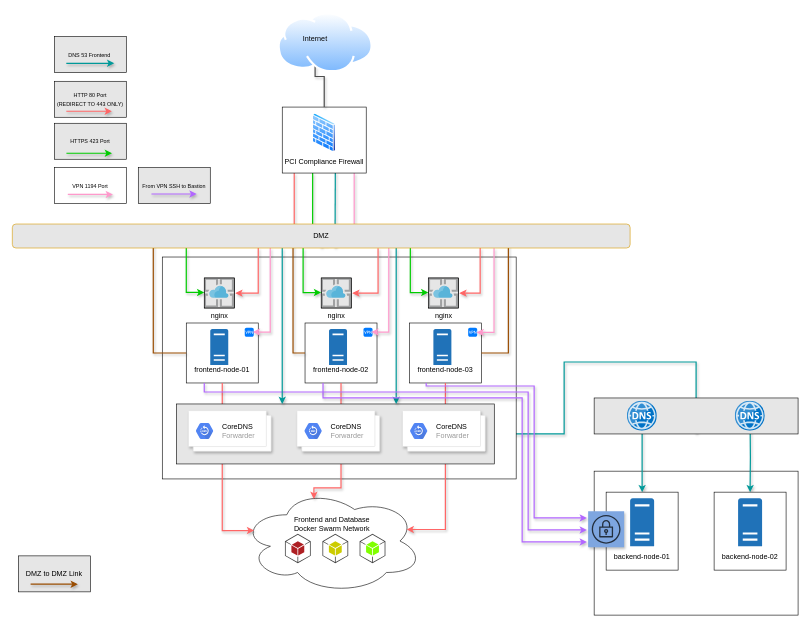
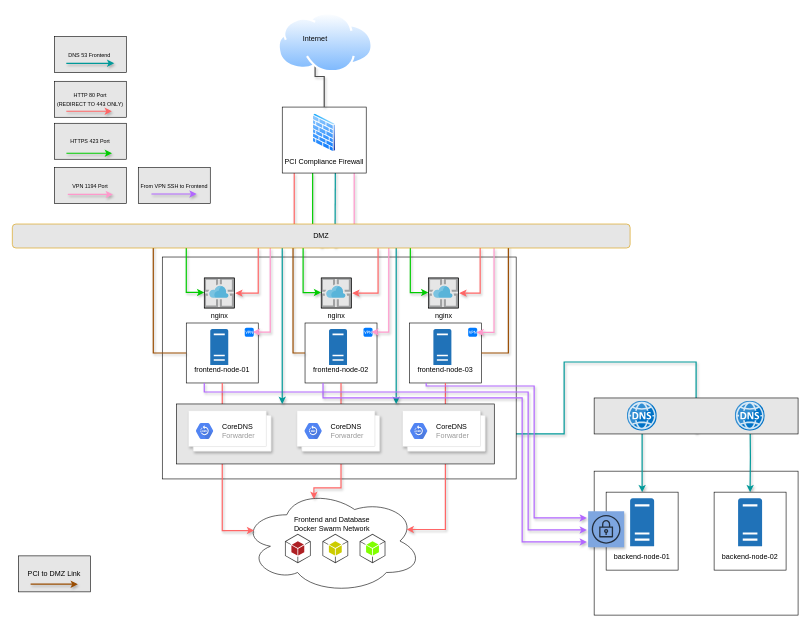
node "VPN 1194 Port": fillcolor #ffffff -> #e6e6e6
node "From VPN SSH to Bastion": label "From VPN SSH to Bastion" -> "From VPN SSH to Frontend"
node "DMZ to DMZ Link": label "DMZ to DMZ Link" -> "PCI to DMZ Link"
